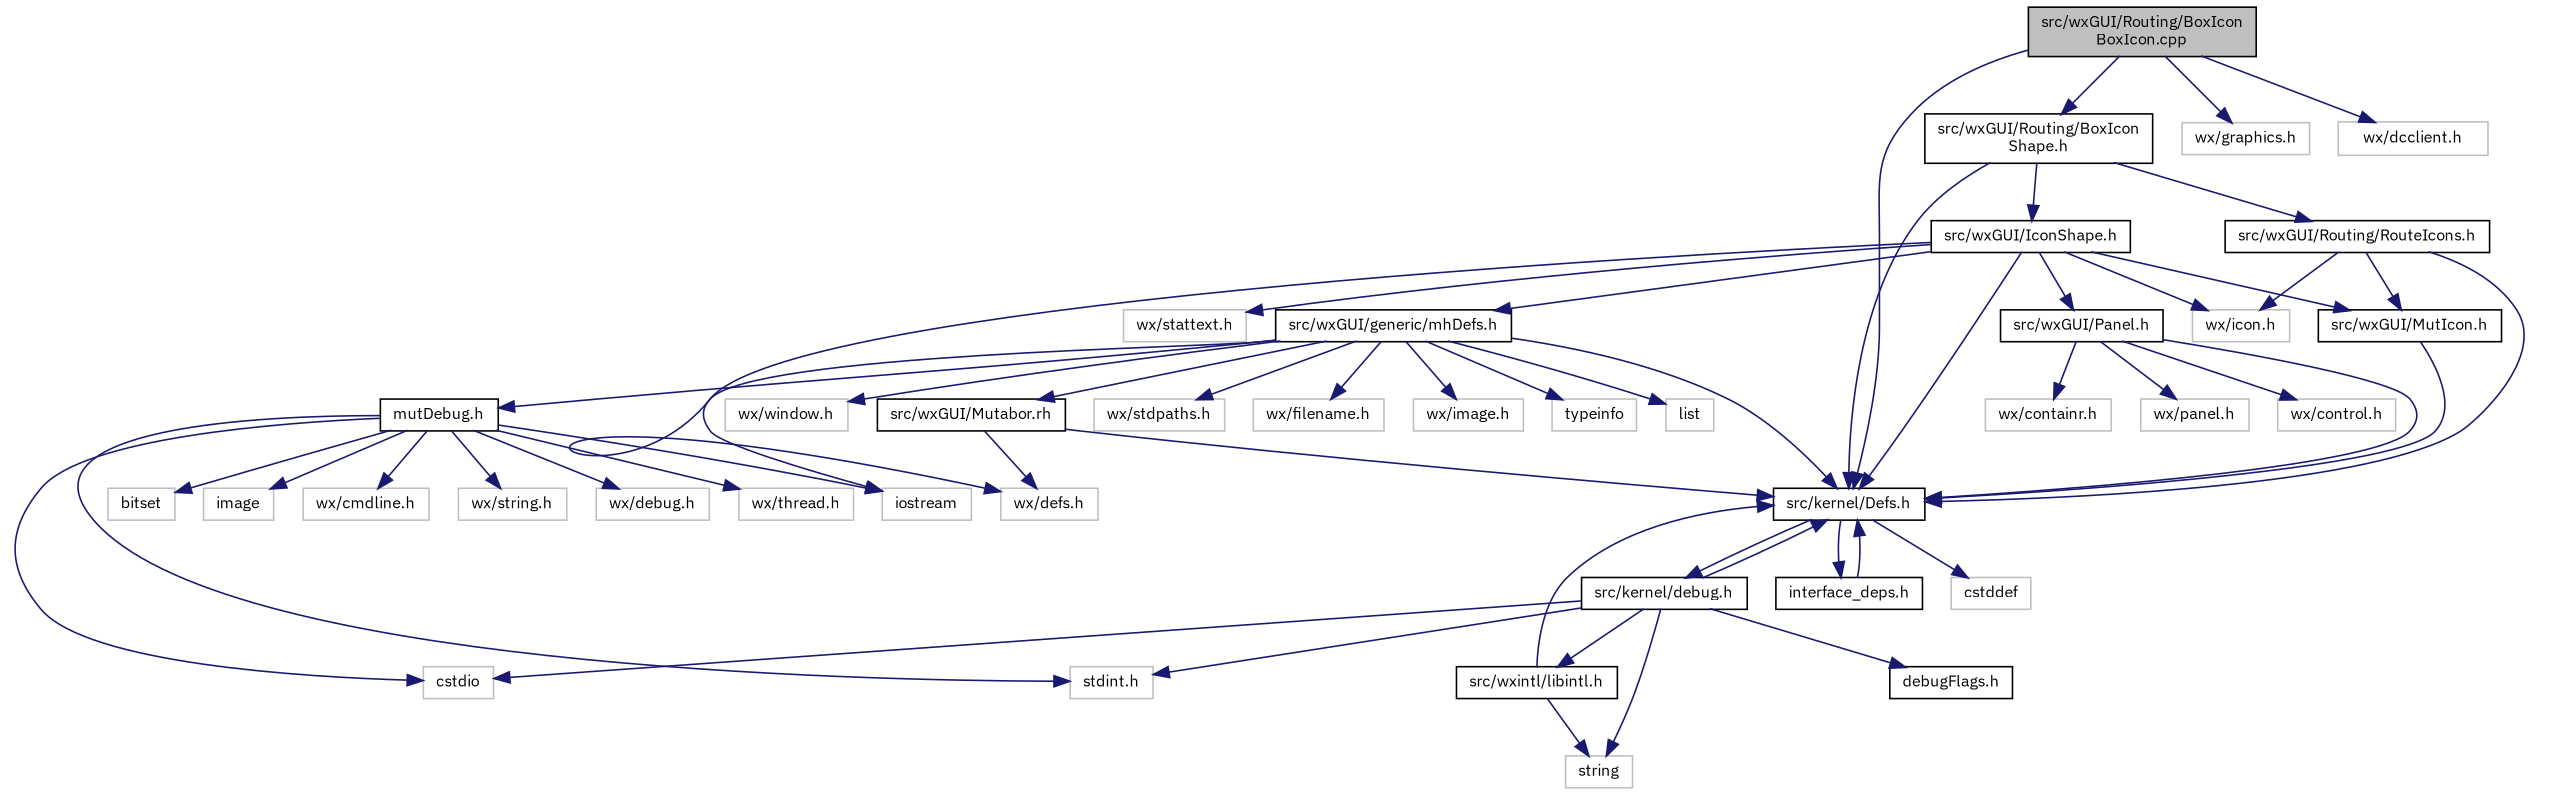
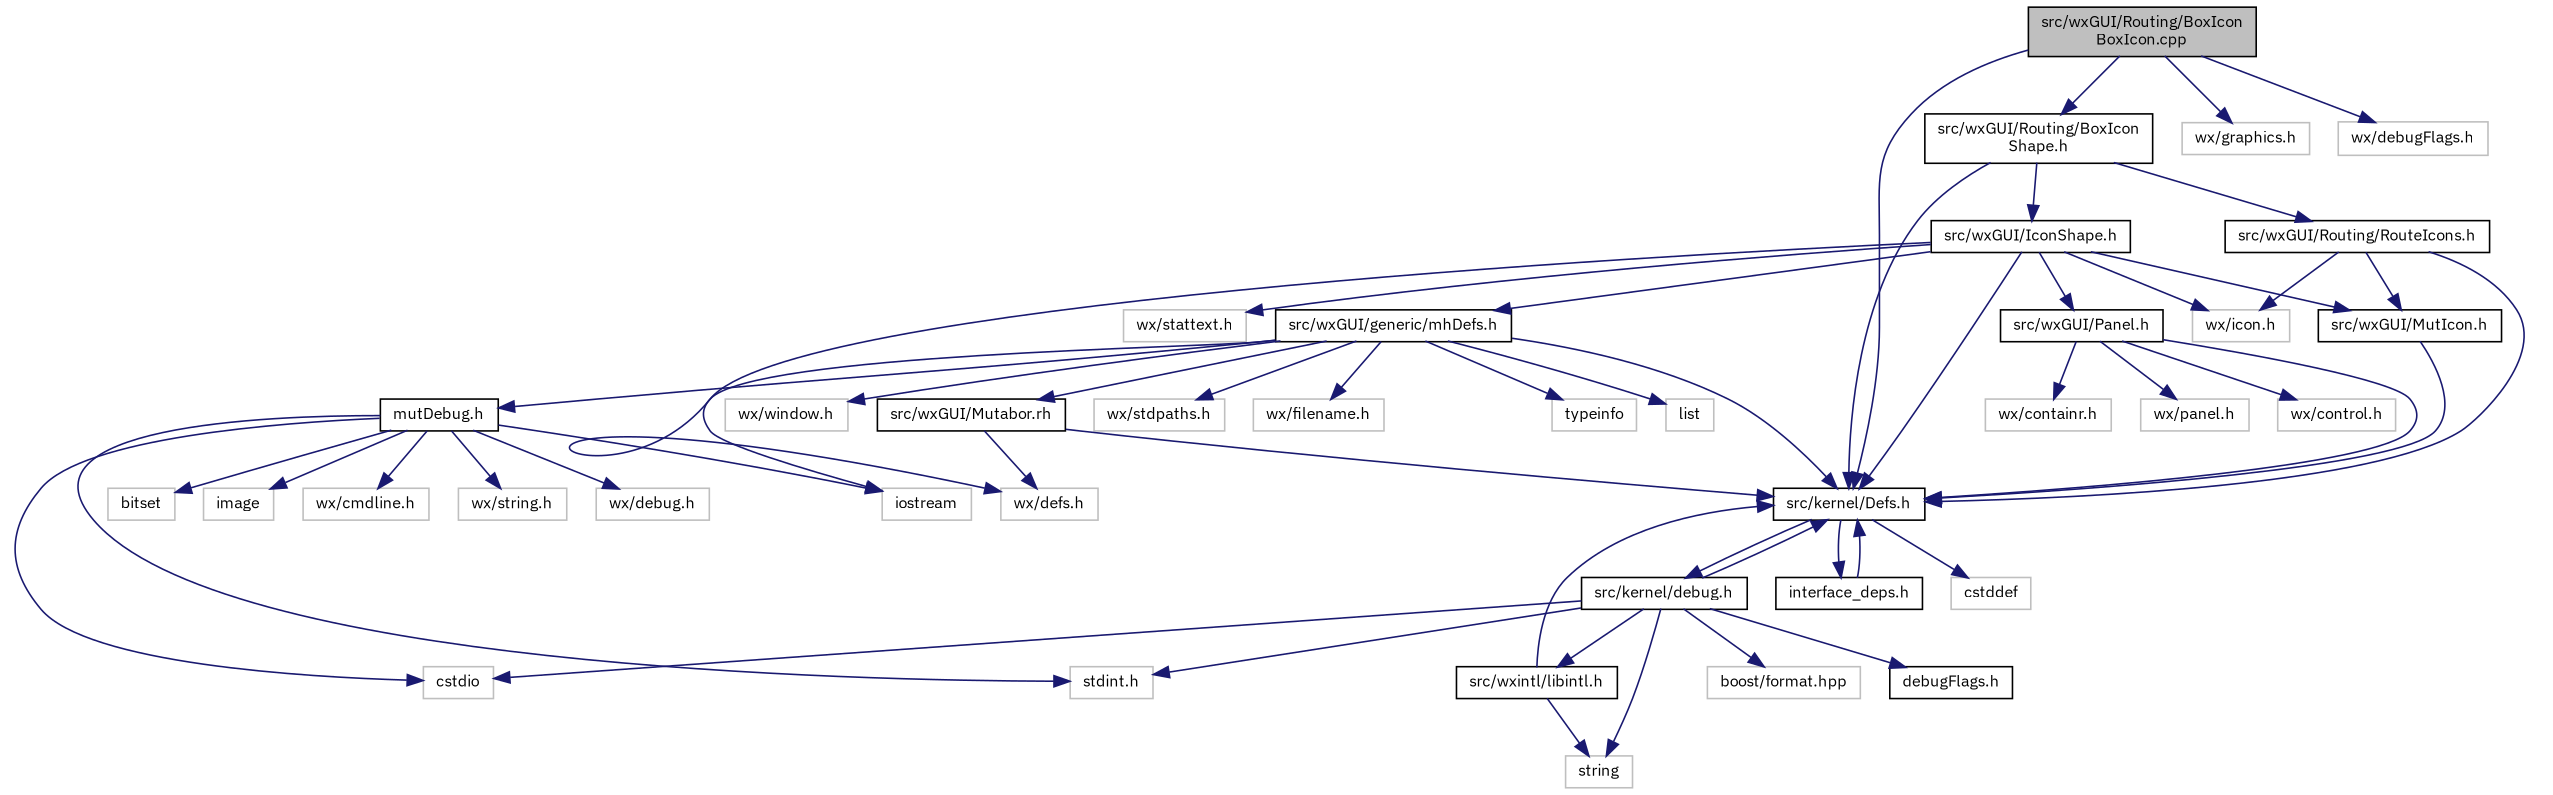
node "wx/dcclient.h": label "wx/dcclient.h" -> "wx/debugFlags.h"
node "wx/image.h": removed
node "wx/thread.h": removed
node "boost/format.hpp": added
